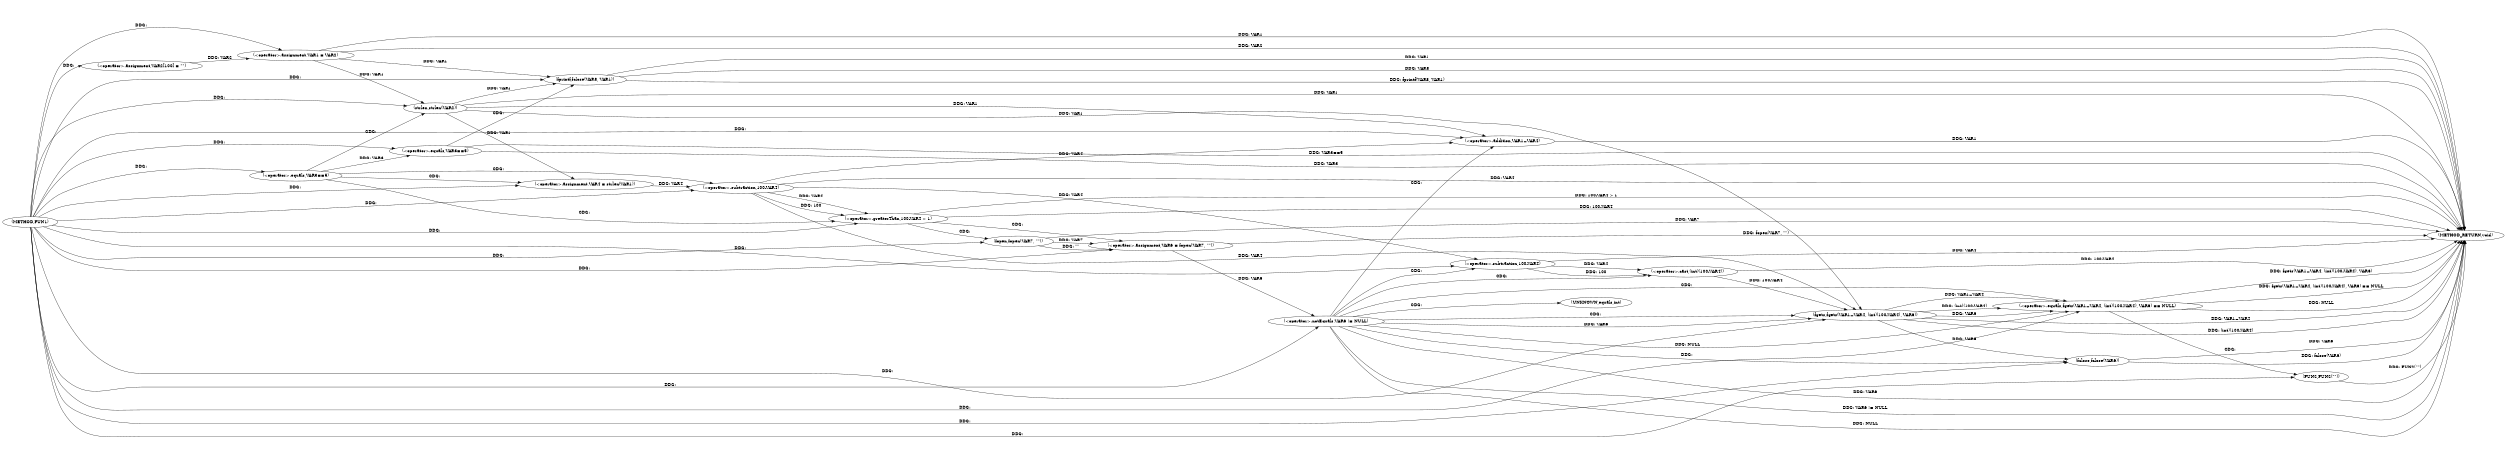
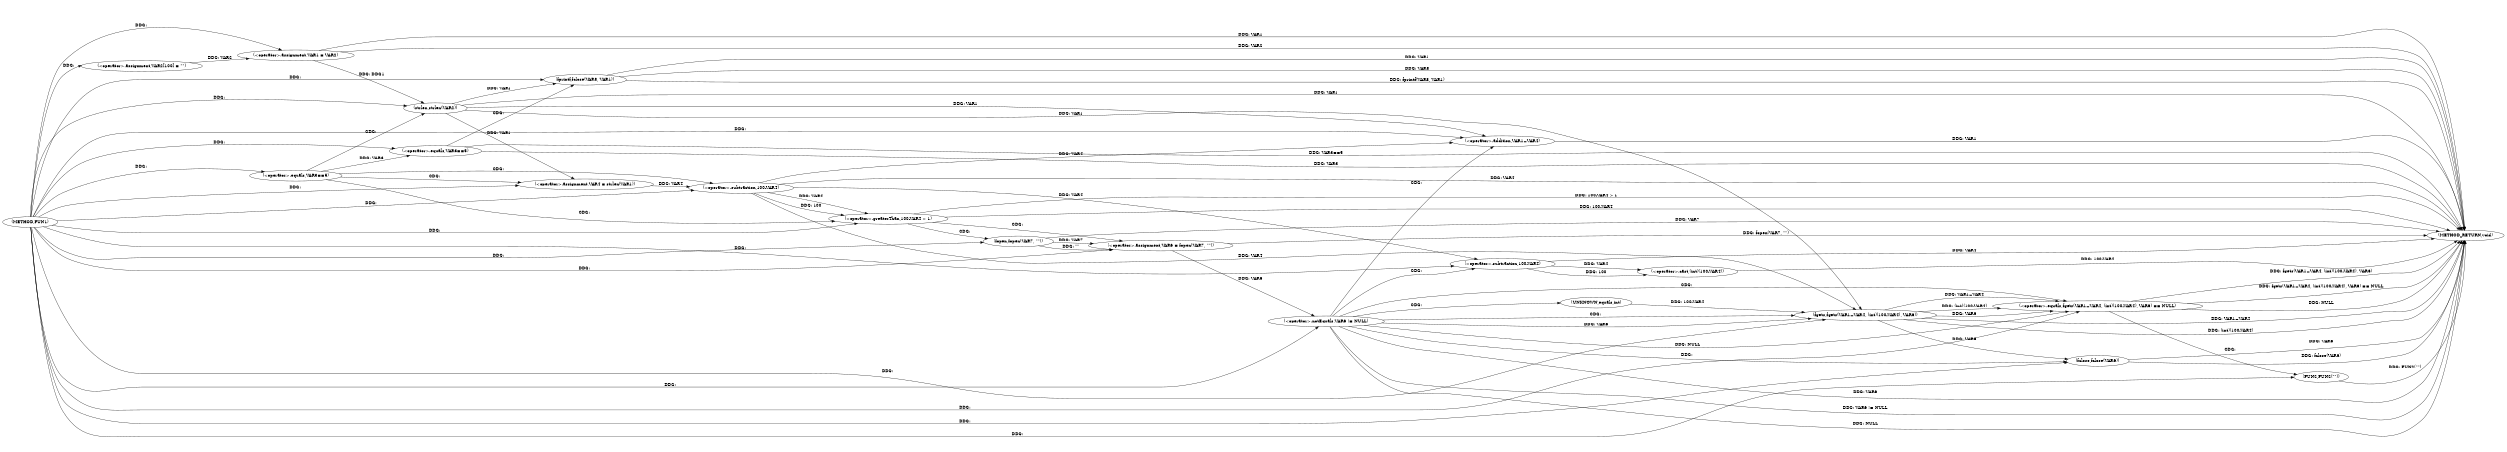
edge "(<operator>.assignment,VAR1 = VAR2)" -> "(fprintf,fclose(VAR8, VAR1))": removed, label "DDG: VAR1"
edge "(<operator>.assignment,VAR1 = VAR2)" -> "(strlen,strlen(VAR2))": label "DDG: VAR1" -> "DDG: DDG1"
edge "(<operator>.notEquals,VAR6 != NULL)" -> "(<operator>.cast,(int)(100-VAR4))": removed, label "CDG:"
edge "(<operator>.cast,(int)(100-VAR4))" -> "(fgets,fgets(VAR1+VAR4, (int)(100-VAR4), VAR6))": now "(UNKNOWN,equals,int)" -> "(fgets,fgets(VAR1+VAR4, (int)(100-VAR4), VAR6))"
